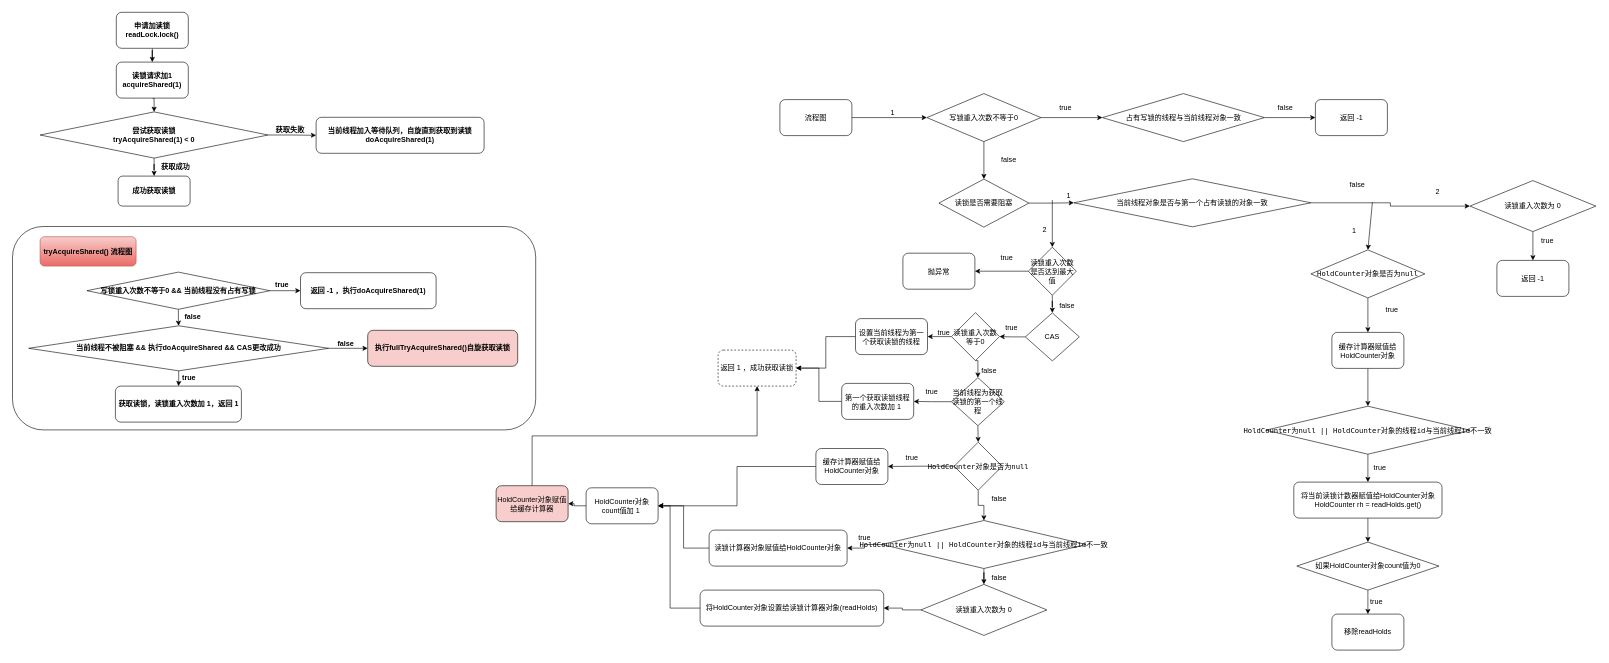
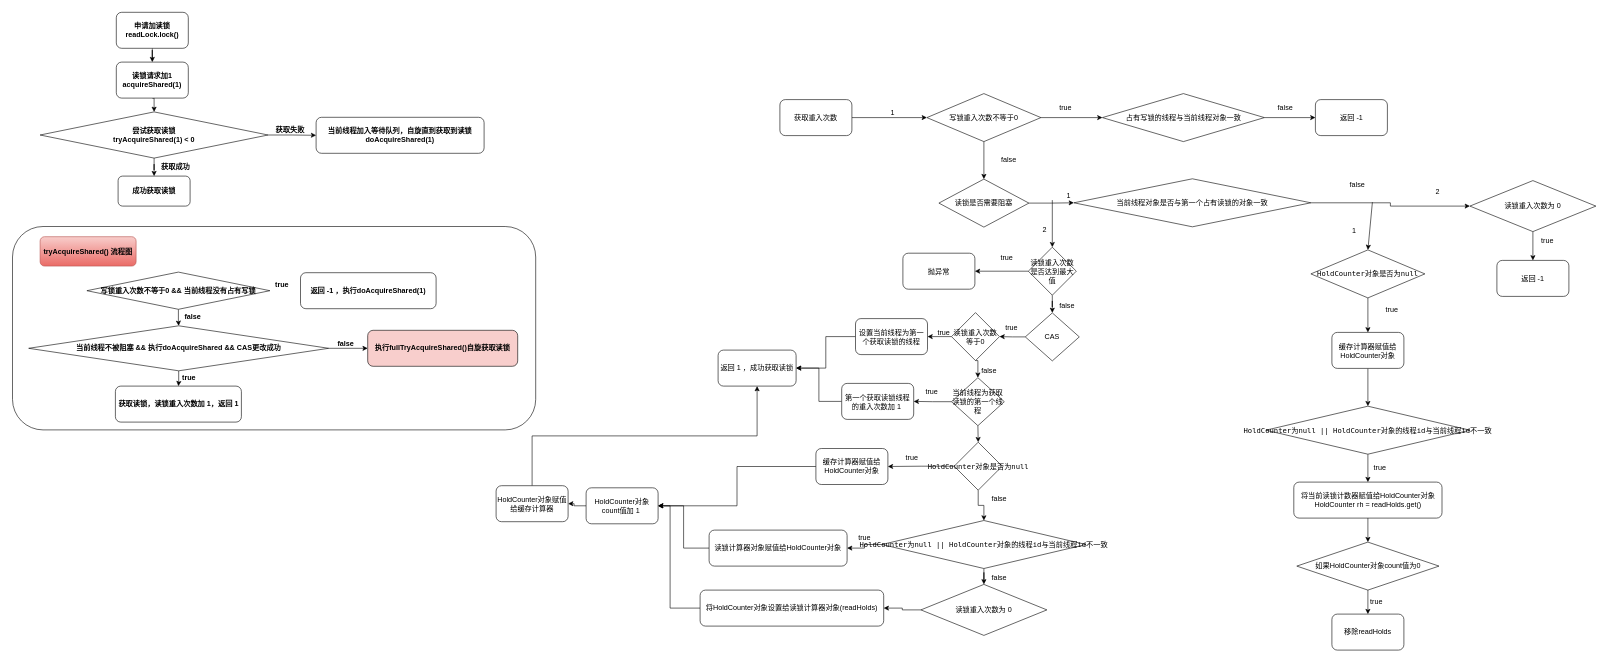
node "流程图": label "流程图" -> "获取重入次数"
edge "写锁重入次数不等于0 && 当前线程没有占有写锁" -> "返回 -1 ，执行doAcquireShared(1)": removed
node "返回 1 ，成功获取读锁": style dashed -> solid
node "HoldCounter对象赋值给缓存计算器": fillcolor #f8cecc -> #ffffff
